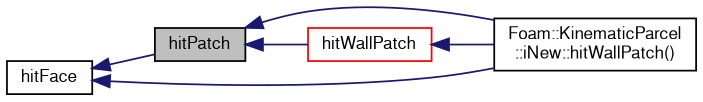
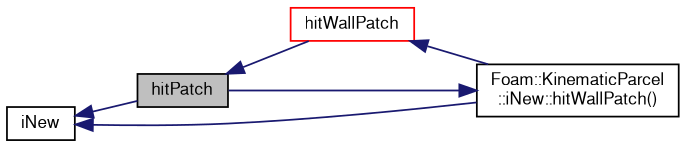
edge "Foam::KinematicParcel ::iNew::hitWallPatch()" -> "hitPatch": reversed
node "hitFace": label "hitFace" -> "iNew"
